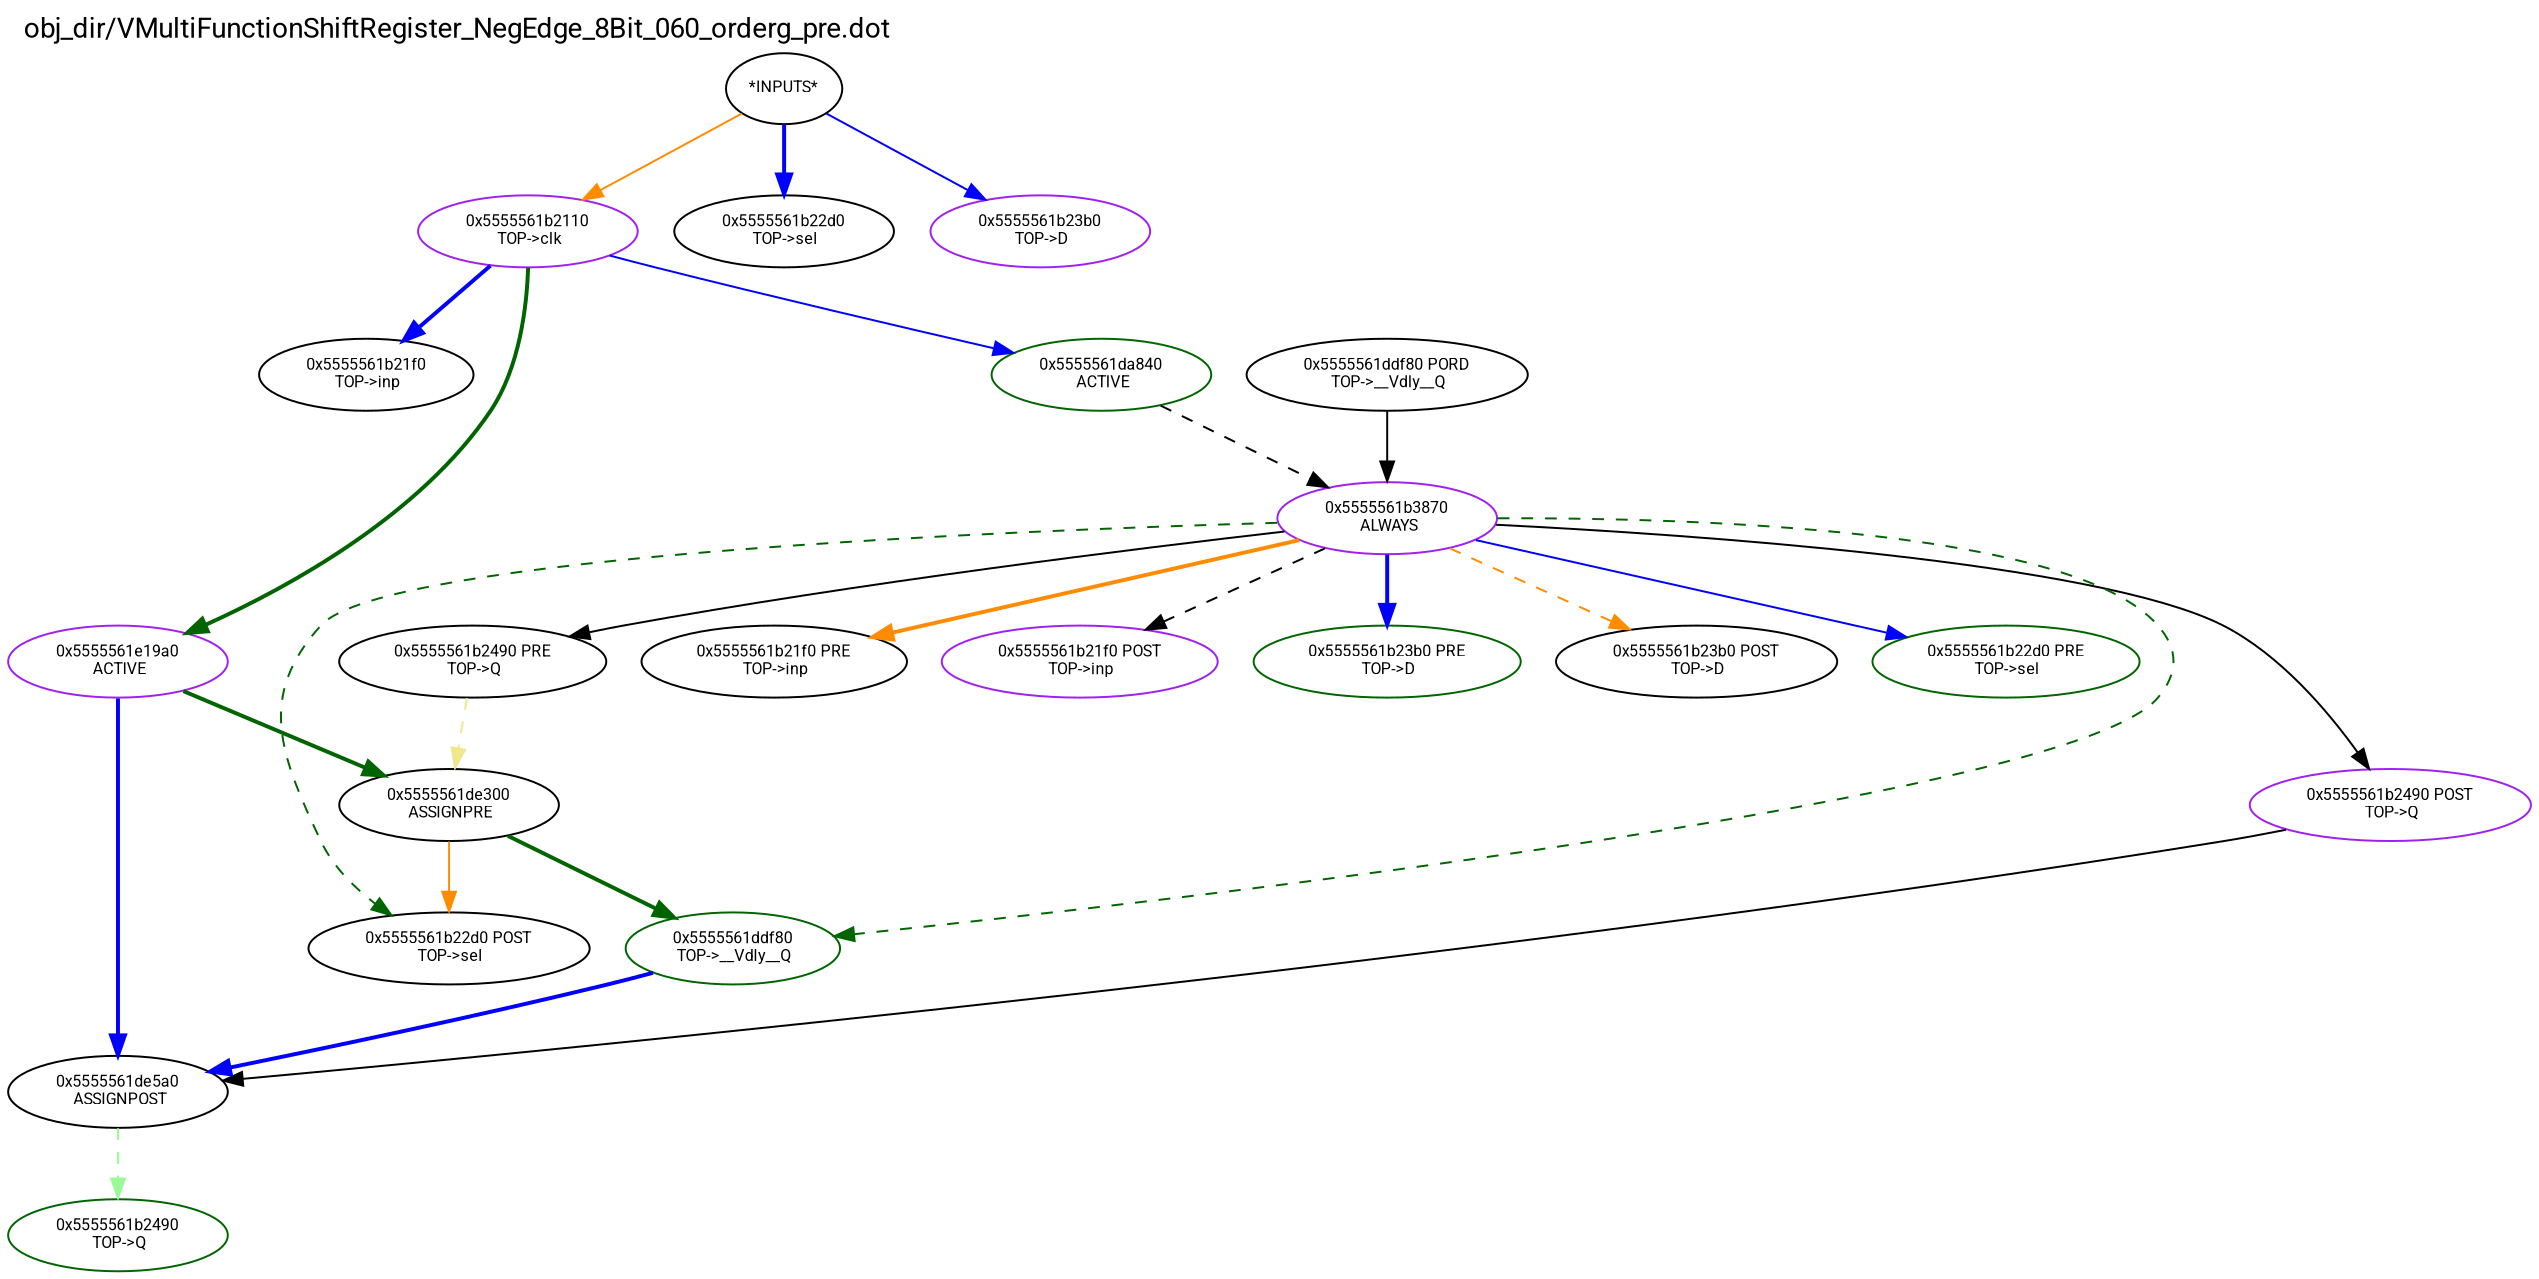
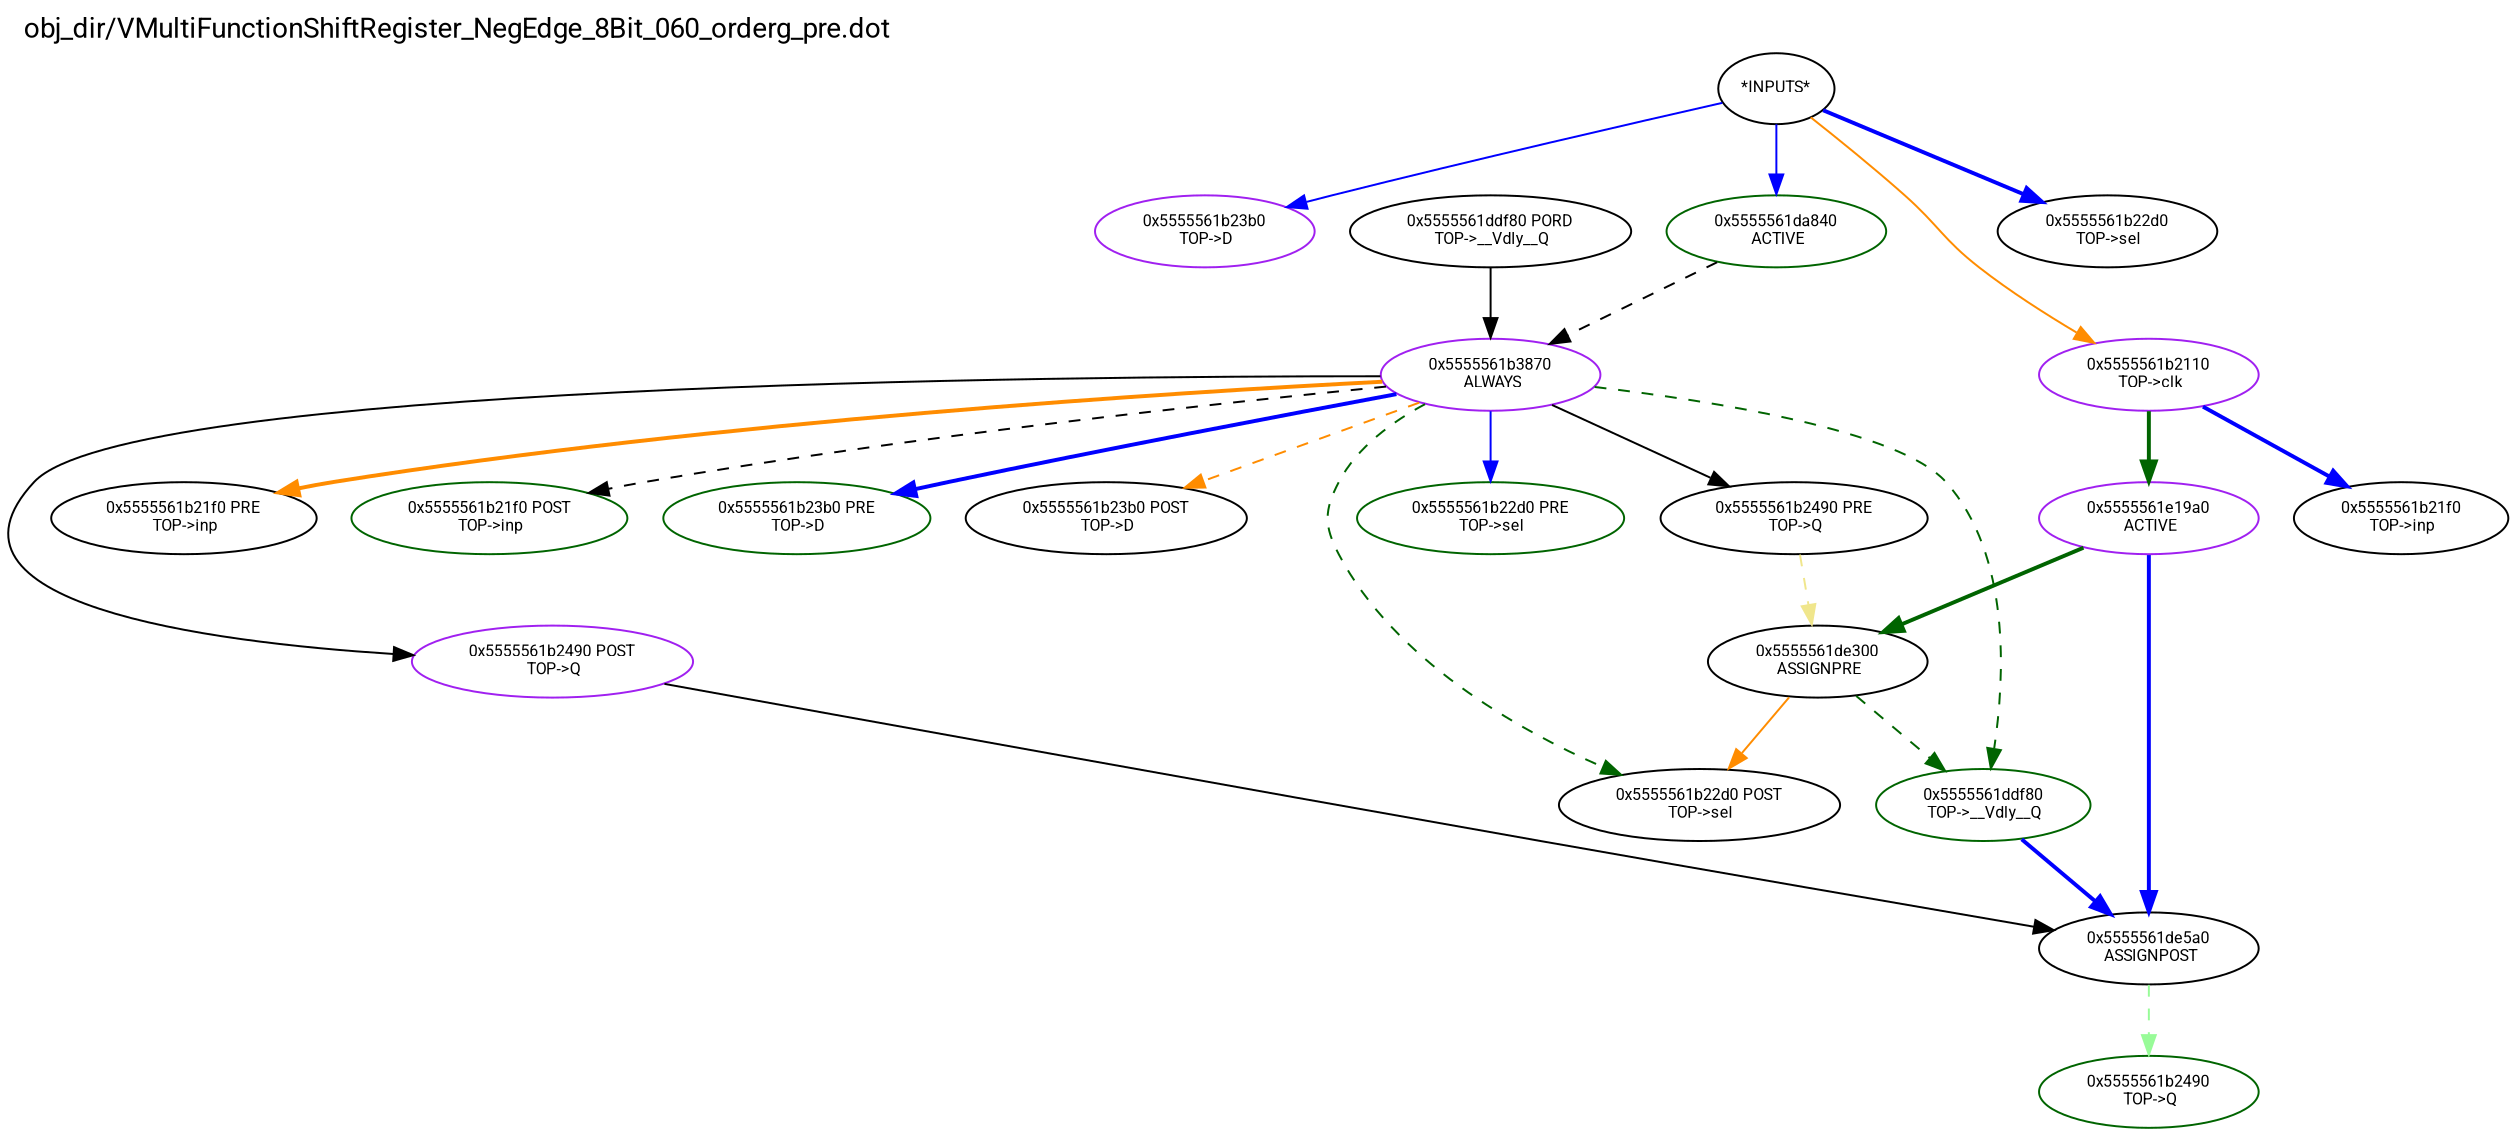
edge "0x5555561b2110 TOP->clk" -> "0x5555561da840 ACTIVE": now "*INPUTS*" -> "0x5555561da840 ACTIVE"
node "0x5555561b21f0 POST TOP->inp": color purple -> darkgreen
edge "0x5555561de300 ASSIGNPRE" -> "0x5555561ddf80 TOP->__Vdly__Q": style bold -> dashed
